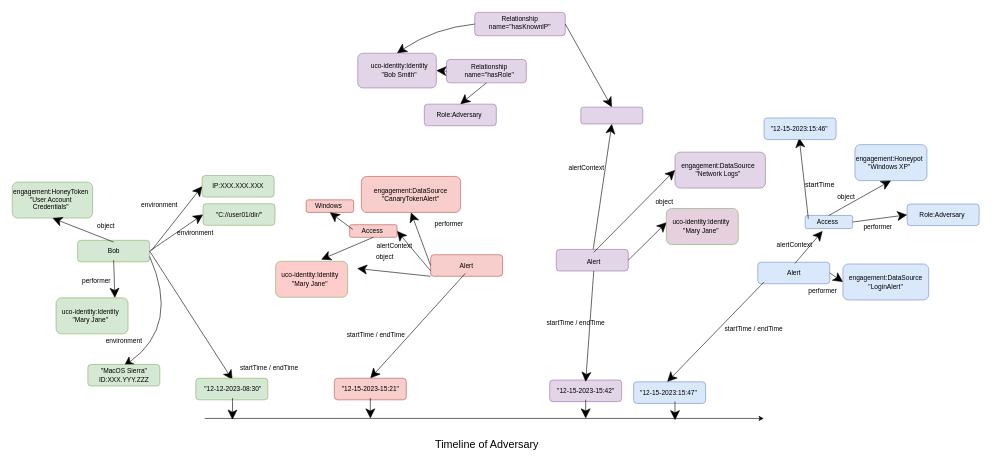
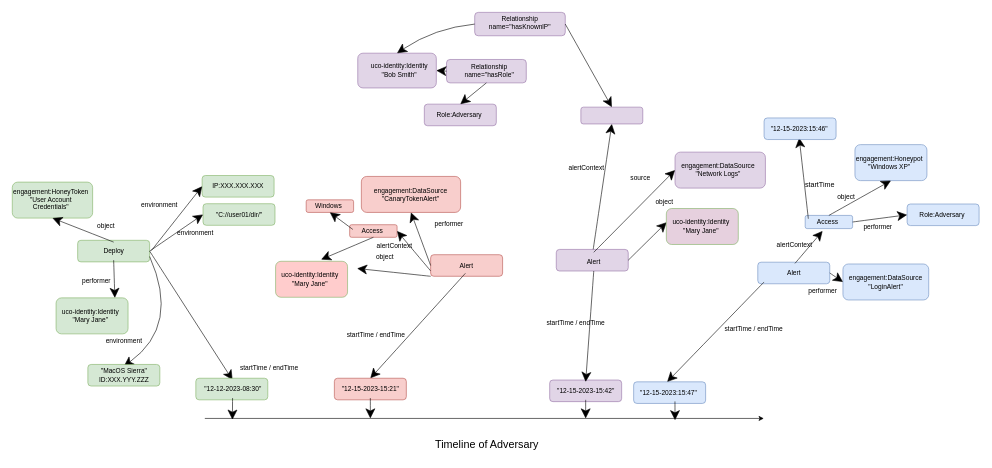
node "source": added
node "Bob": label "Bob" -> "Deploy"
